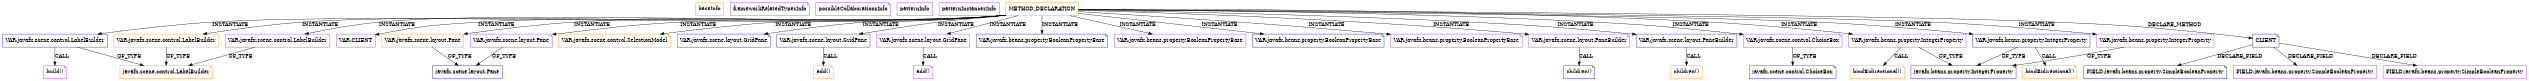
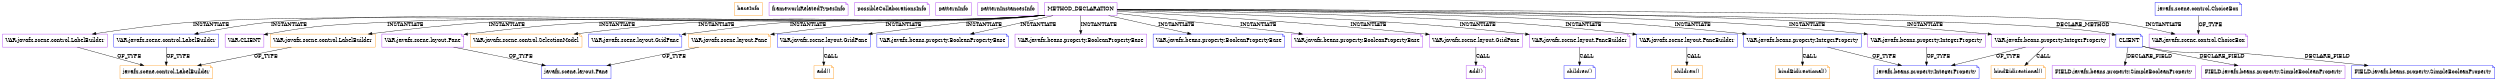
node "METHOD_DECLARATION": color darkorange -> purple
edge "VAR:javafx.scene.control.ChoiceBox" -> "javafx.scene.control.ChoiceBox": reversed
node "build()": removed
